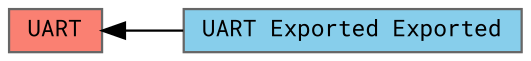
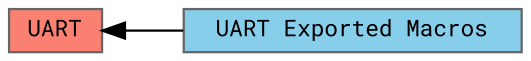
node "UART Exported Exported": label "UART Exported Exported" -> "UART Exported Macros"
